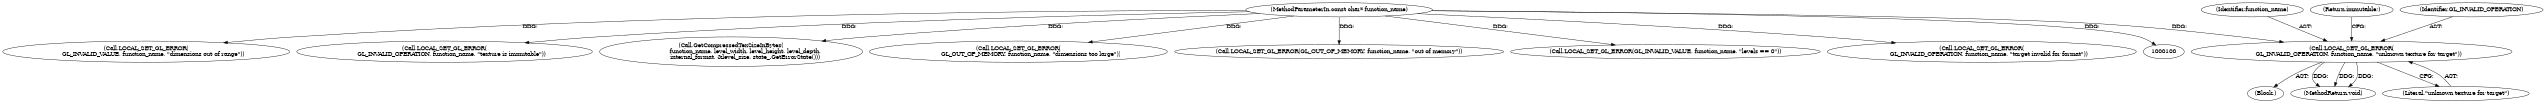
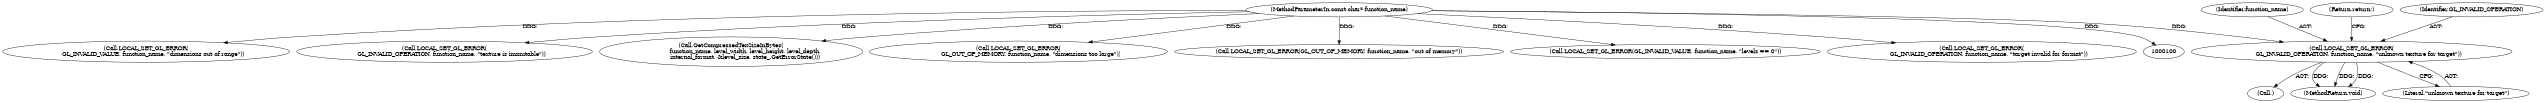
node "(Return,immutable;)": label "(Return,immutable;)" -> "(Return,return;)"
node "(Block,)": label "(Block,)" -> "(Call,)"
